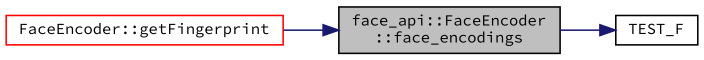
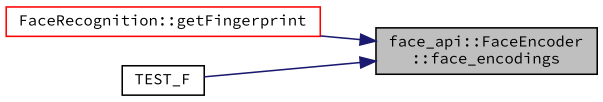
node "FaceEncoder::getFingerprint": label "FaceEncoder::getFingerprint" -> "FaceRecognition::getFingerprint"
edge "face_api::FaceEncoder ::face_encodings" -> "TEST_F": reversed
